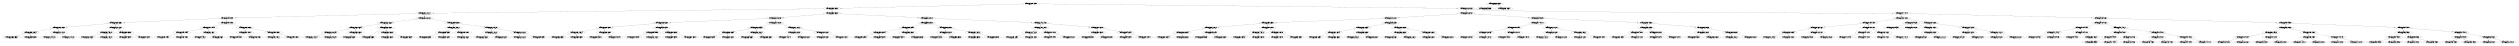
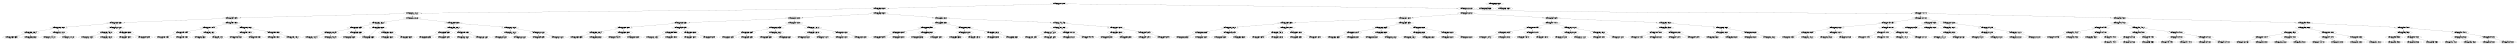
node "Node{data=[2465, 2465]}": added
node "Node{data=[9134, 9134]}": removed
